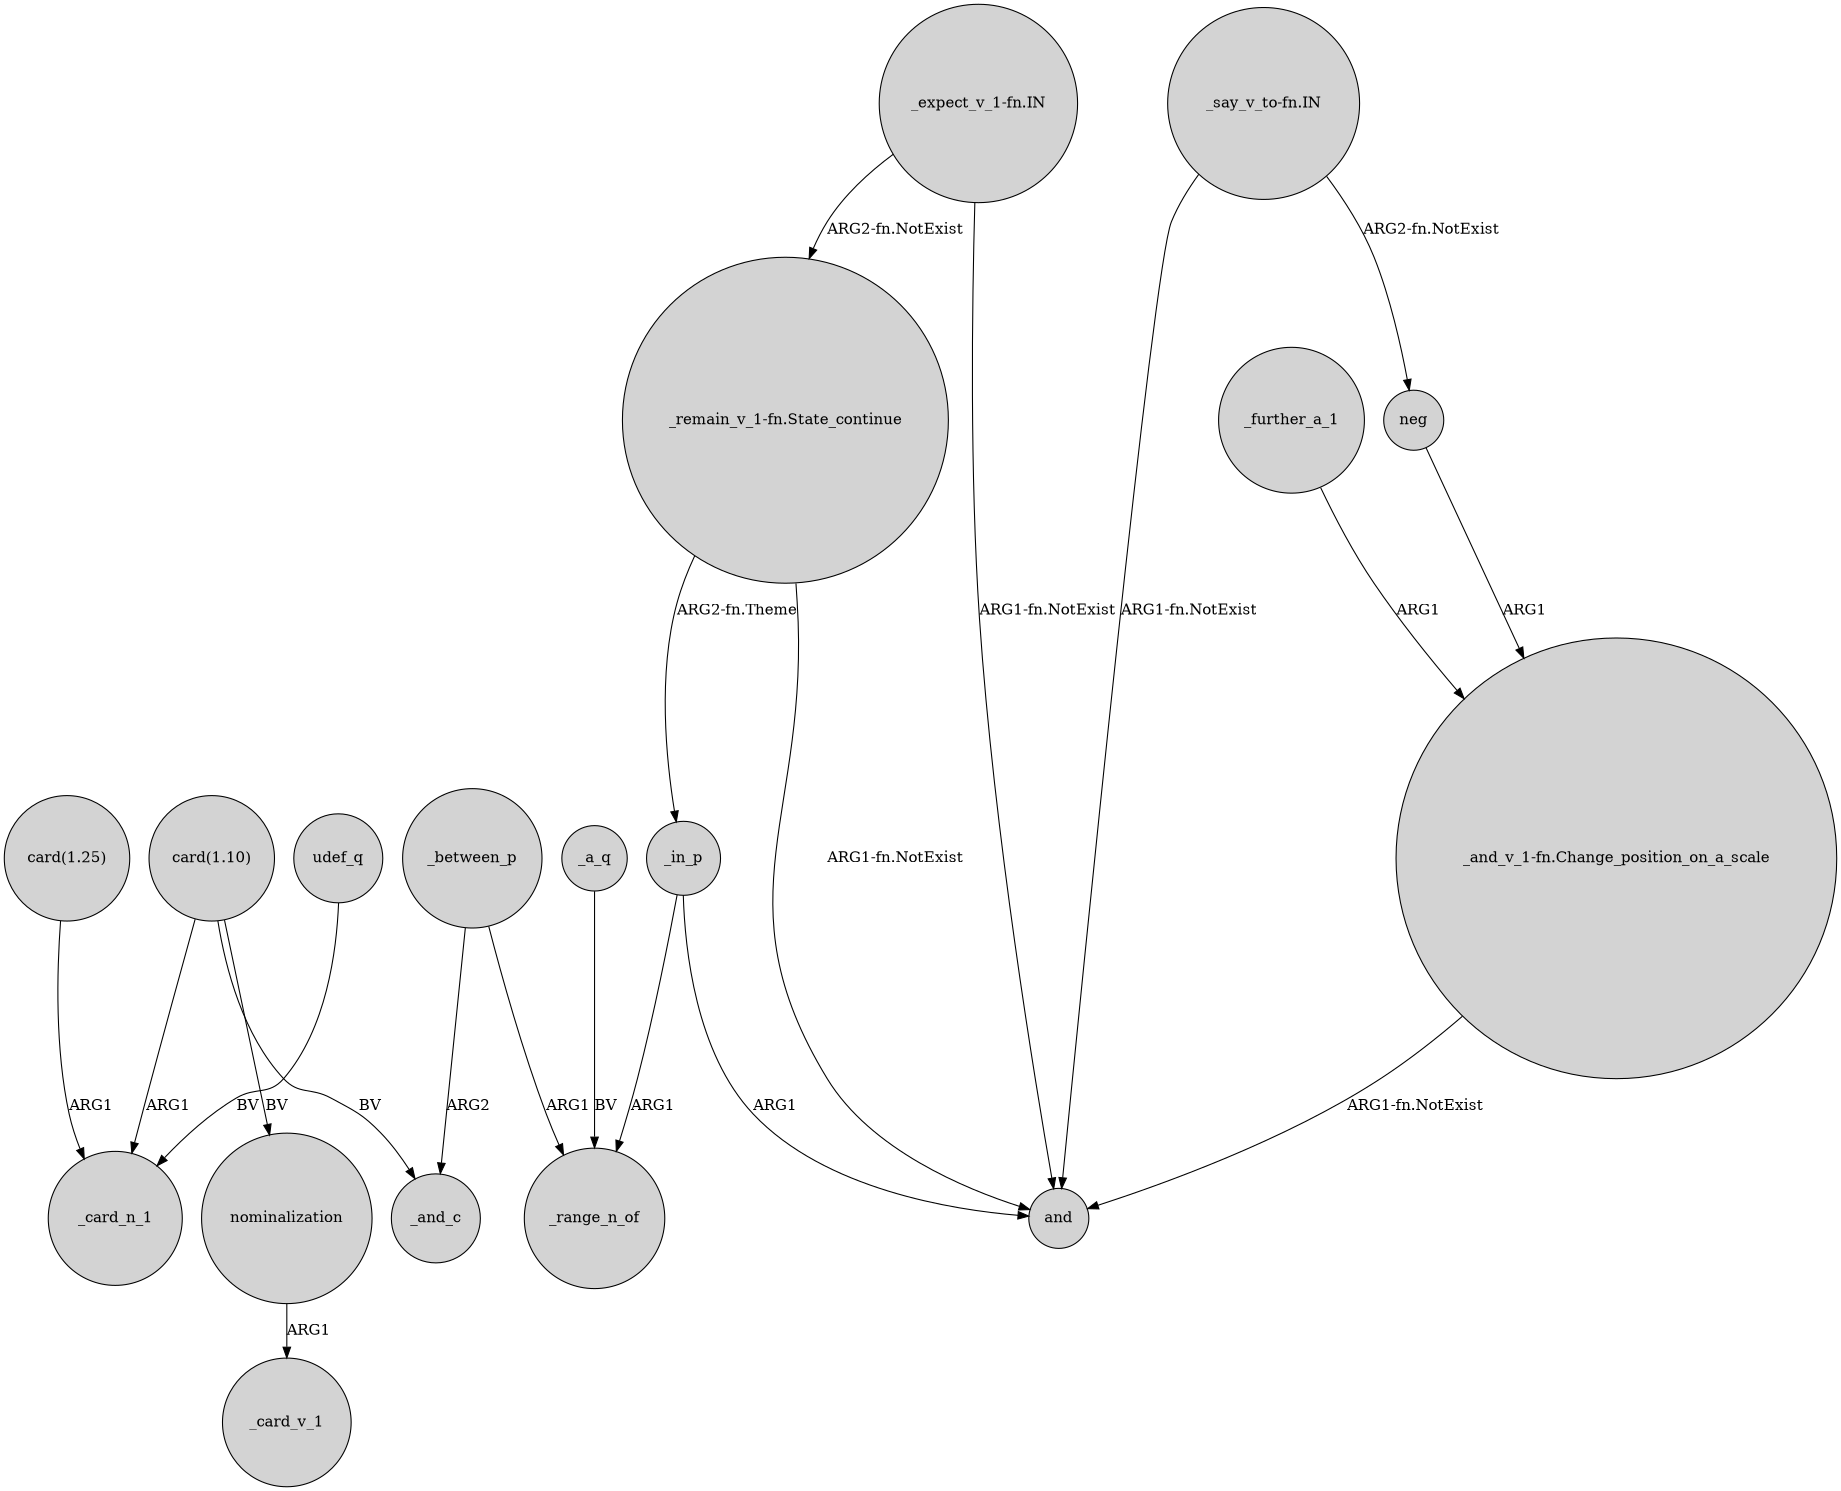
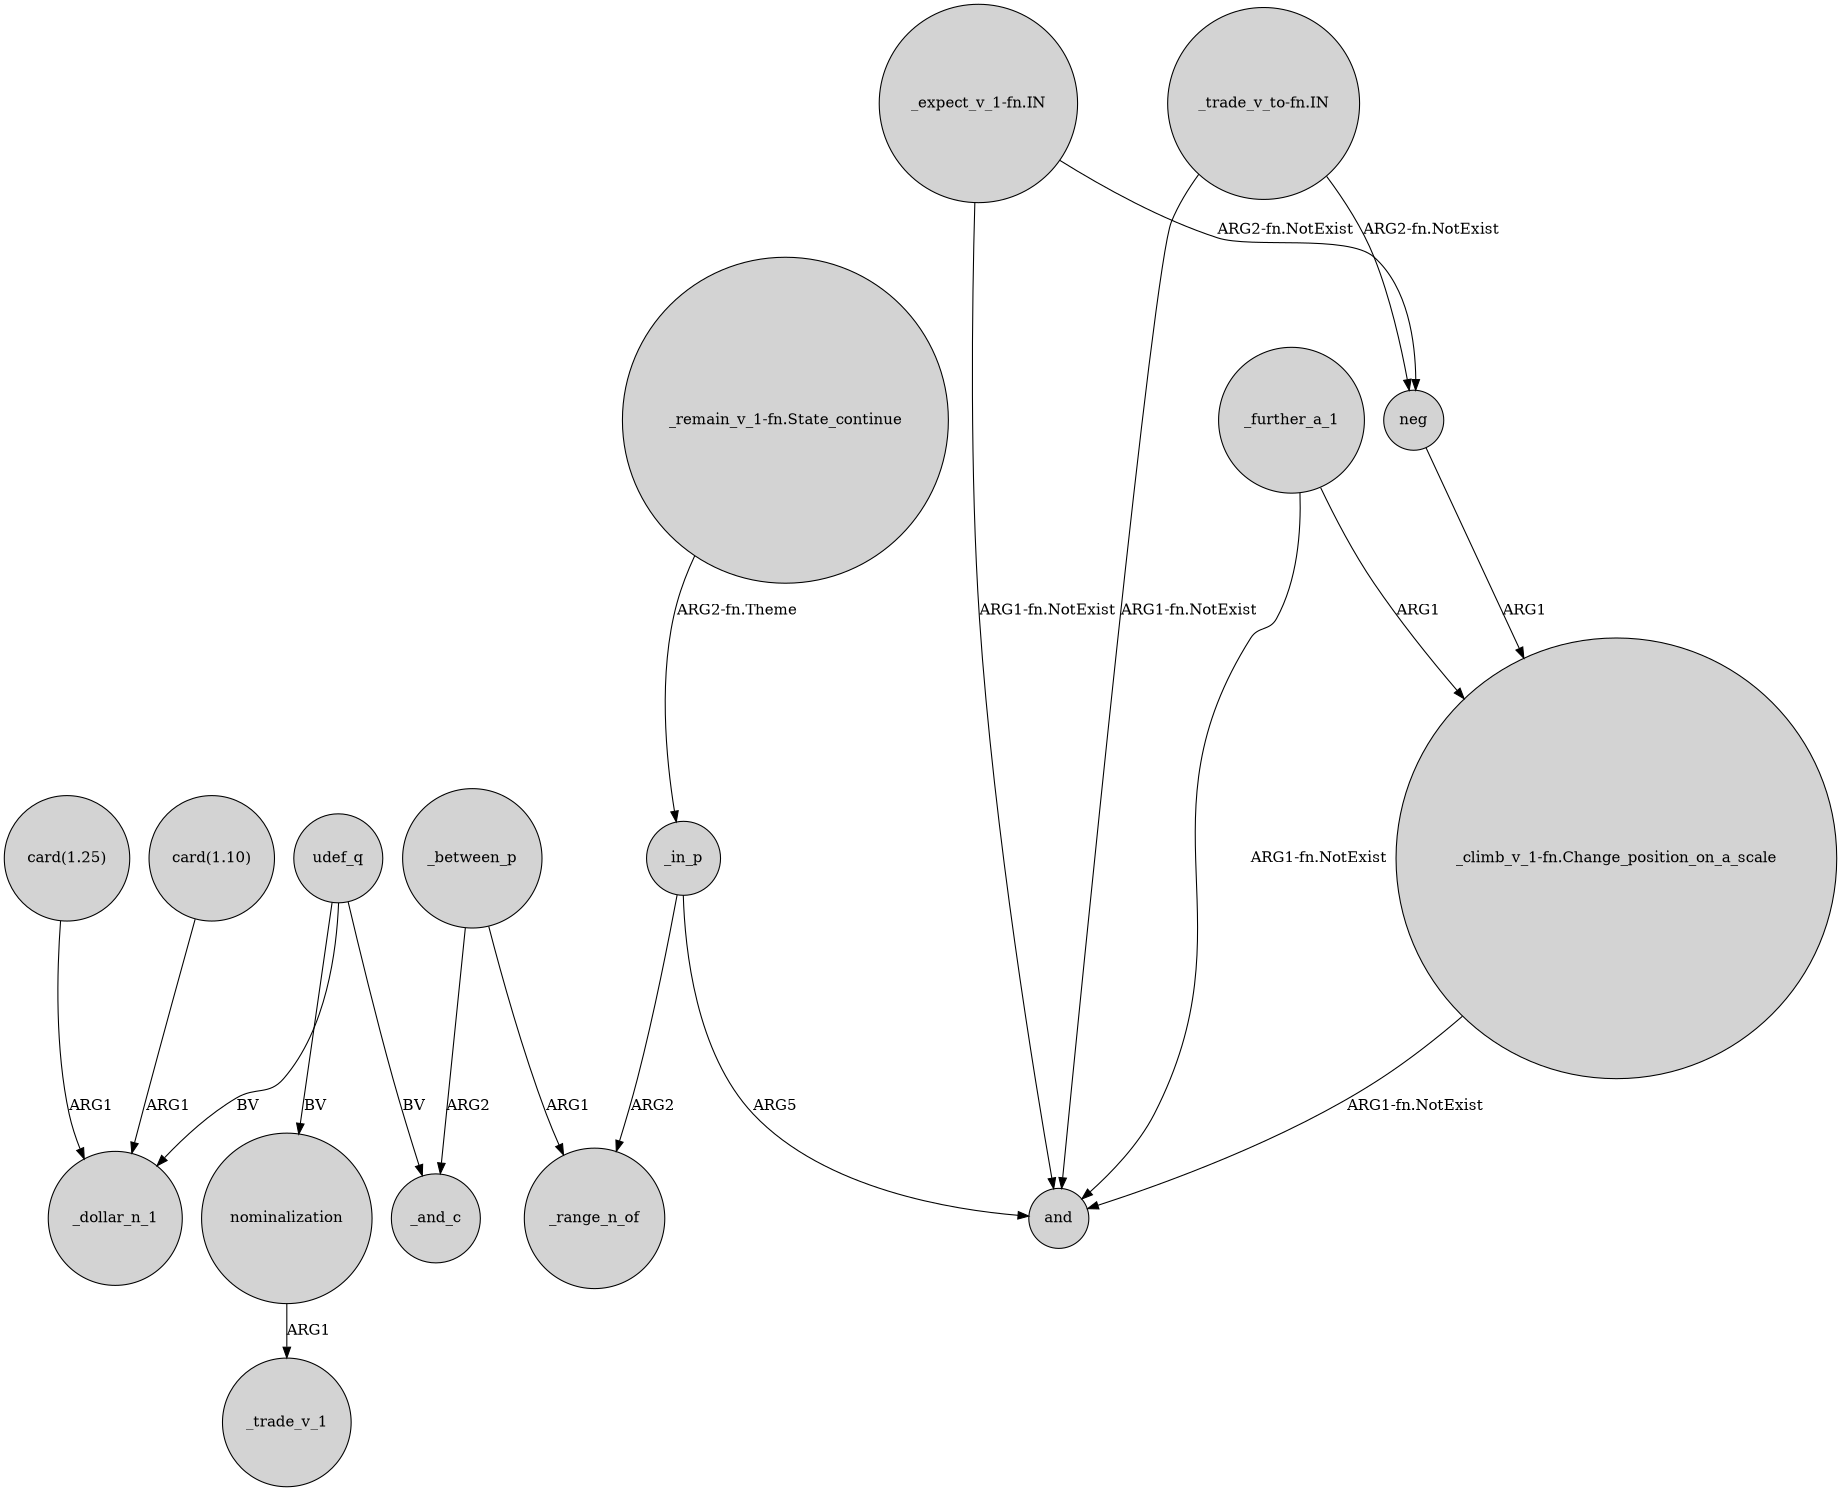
node "_say_v_to-fn.IN": label "_say_v_to-fn.IN" -> "_trade_v_to-fn.IN"
edge "_expect_v_1-fn.IN" -> "_remain_v_1-fn.State_continue": now "_expect_v_1-fn.IN" -> "neg"
node "_a_q": removed
node "_and_v_1-fn.Change_position_on_a_scale": label "_and_v_1-fn.Change_position_on_a_scale" -> "_climb_v_1-fn.Change_position_on_a_scale"
edge "_remain_v_1-fn.State_continue" -> "and": now "_further_a_1" -> "and"
edge "card(1.10)" -> "nominalization": now "udef_q" -> "nominalization"
edge "card(1.10)" -> "_and_c": now "udef_q" -> "_and_c"
edge "_in_p" -> "_range_n_of": label "ARG1" -> "ARG2"
edge "_in_p" -> "and": label "ARG1" -> "ARG5"
node "_card_n_1": label "_card_n_1" -> "_dollar_n_1"
node "_card_v_1": label "_card_v_1" -> "_trade_v_1"
